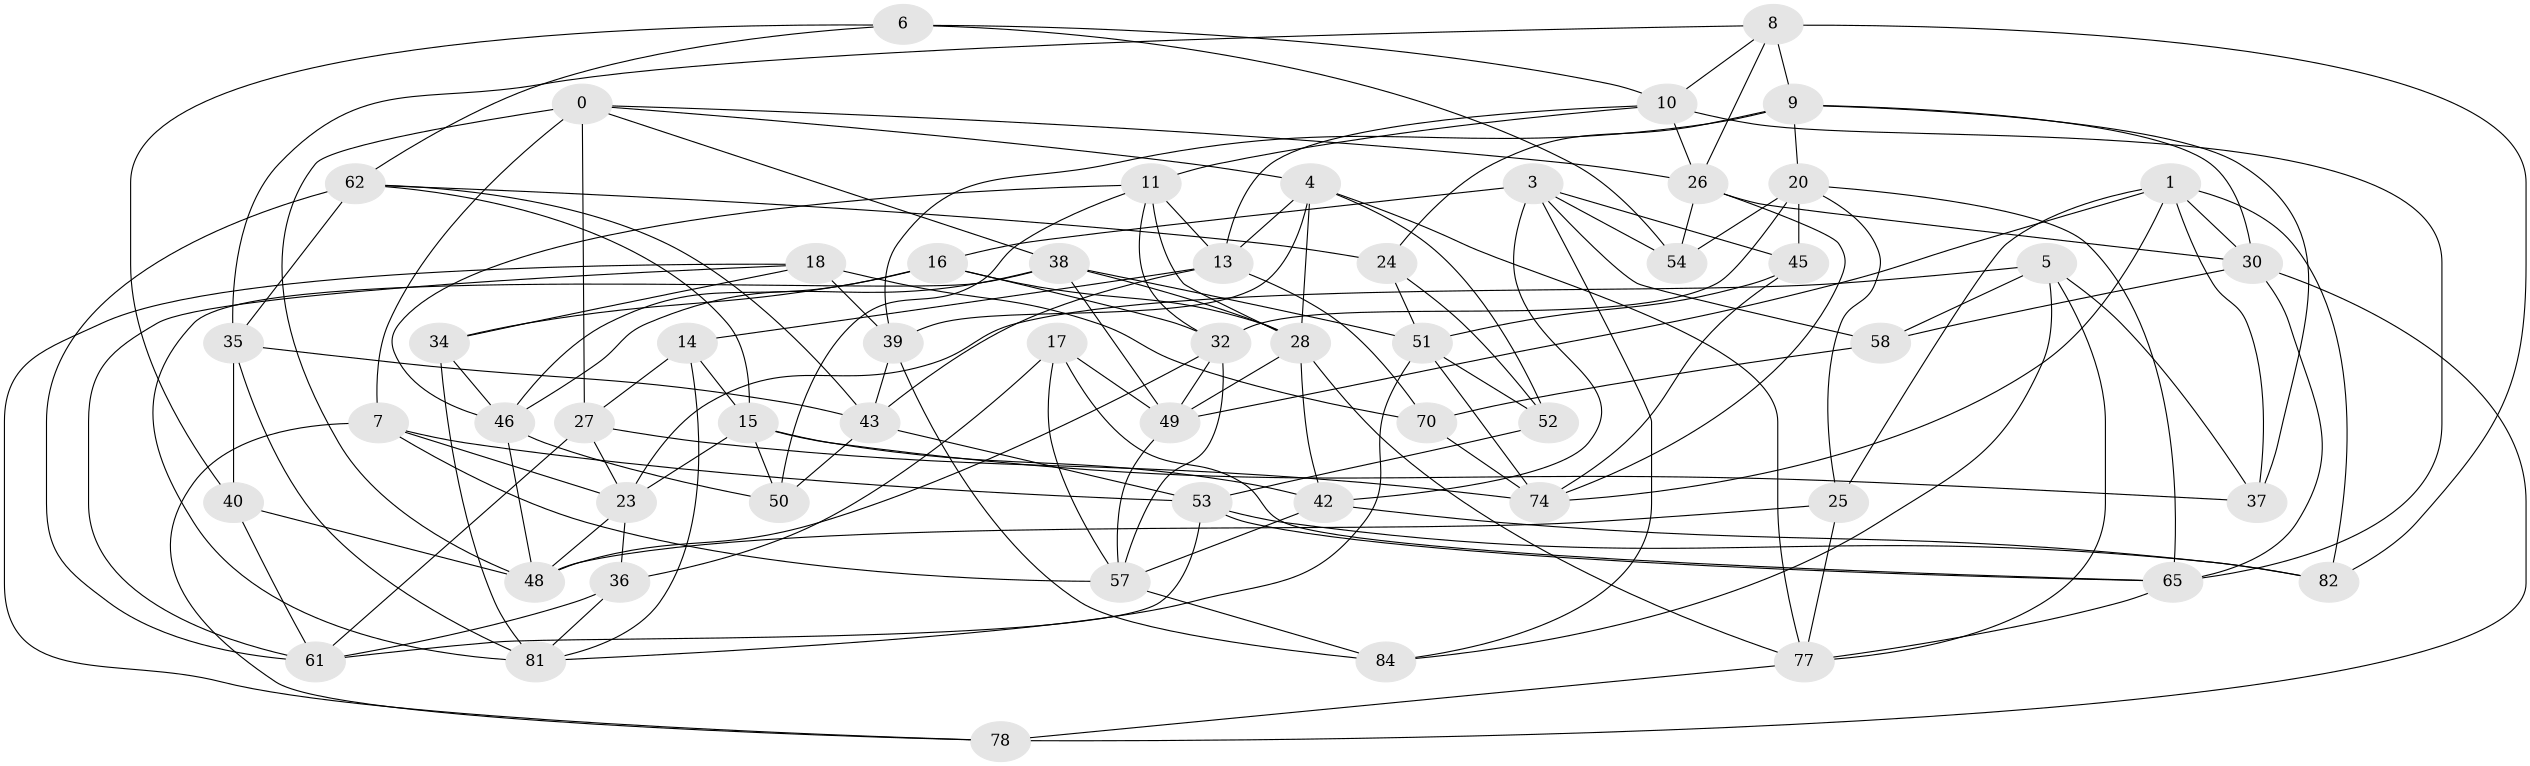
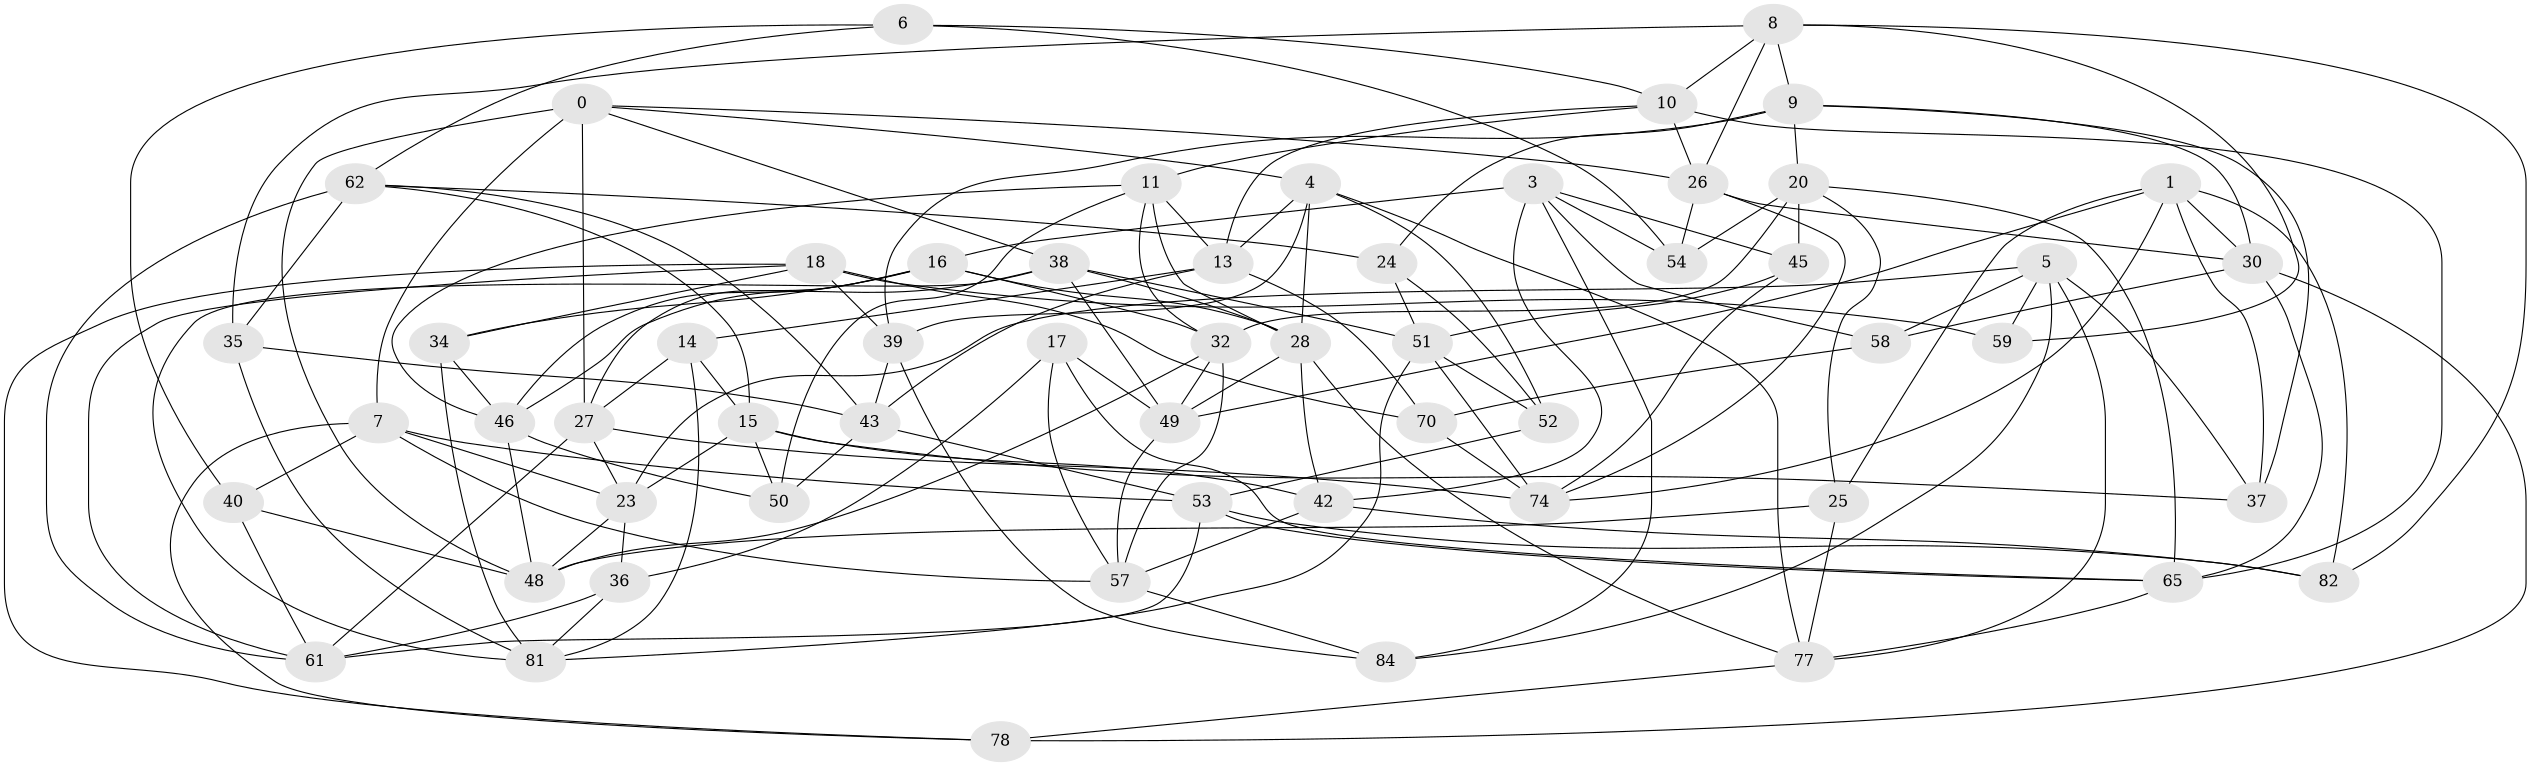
edge "16" -- "27": added
node "59": added
edge "35" -- "40": now "7" -- "40"
